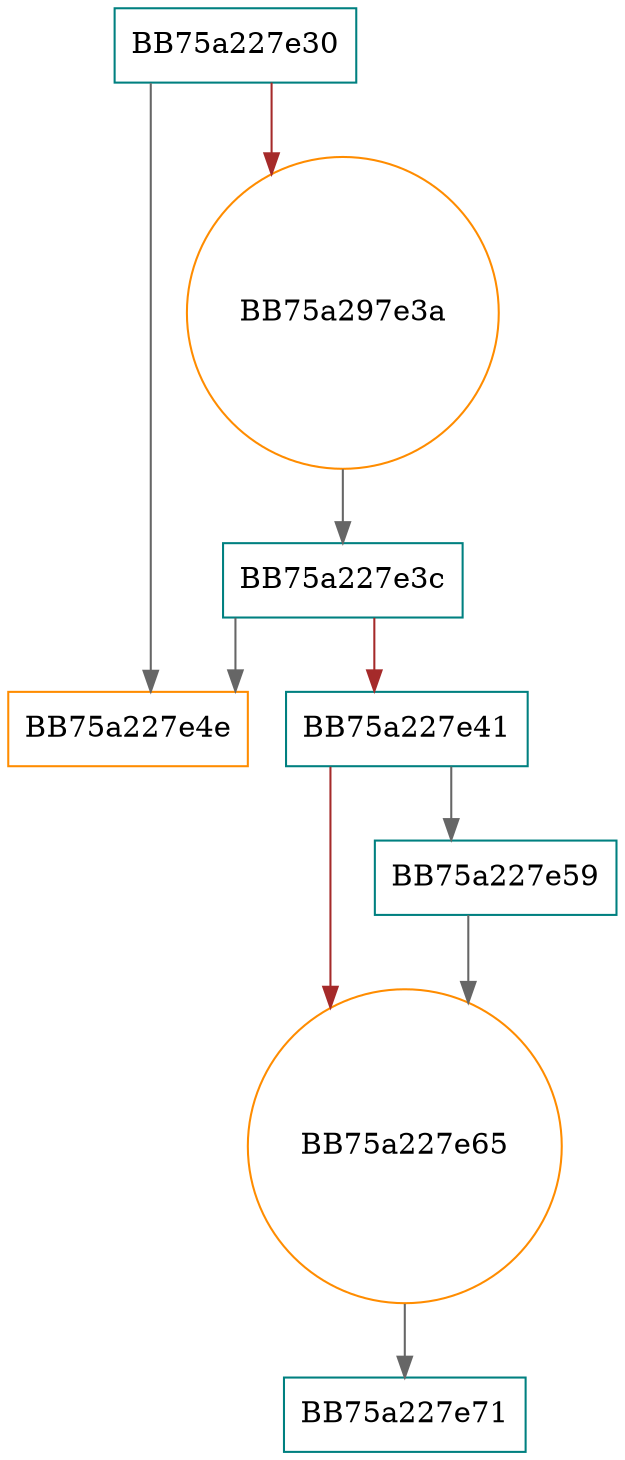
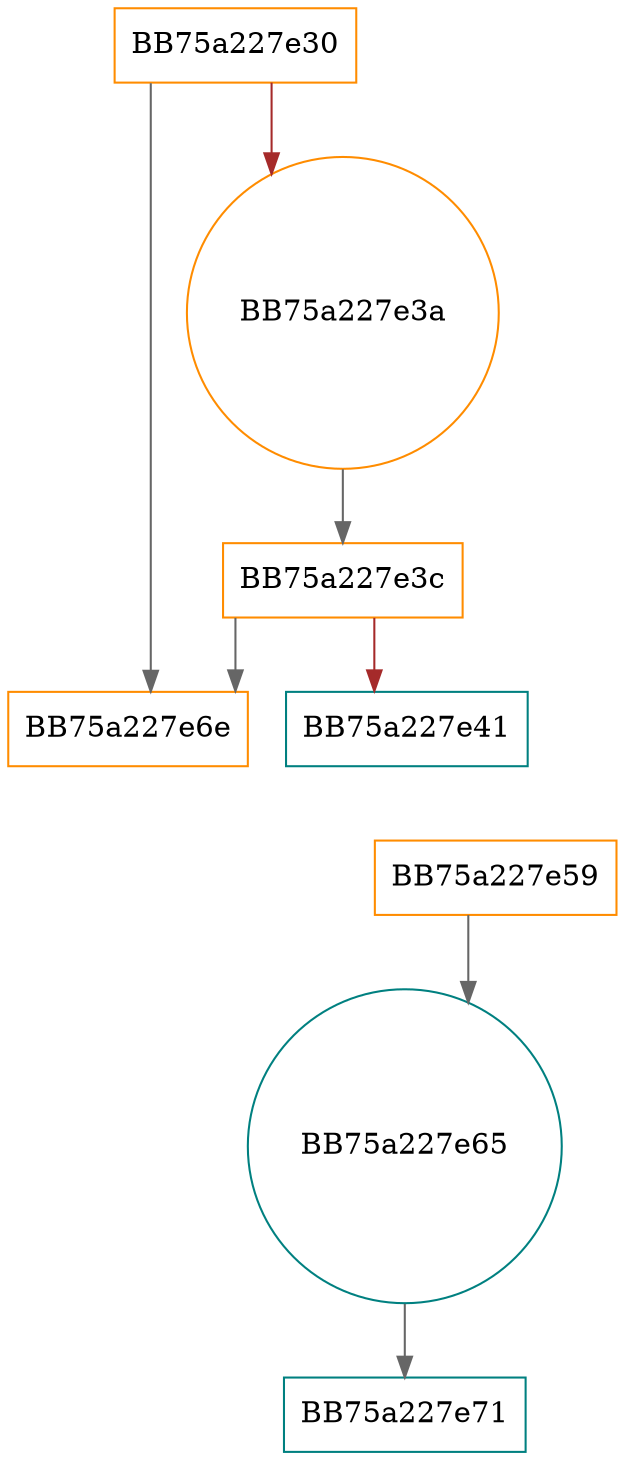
node "BB75a227e30": color teal -> darkorange
node "BB75a297e3a": label "BB75a297e3a" -> "BB75a227e3a"
node "BB75a227e3c": color teal -> darkorange
node "BB75a227e4e": label "BB75a227e4e" -> "BB75a227e6e"
edge "BB75a227e41" -> "BB75a227e59": removed
edge "BB75a227e41" -> "BB75a227e65": removed
node "BB75a227e59": color teal -> darkorange
node "BB75a227e65": color darkorange -> teal
